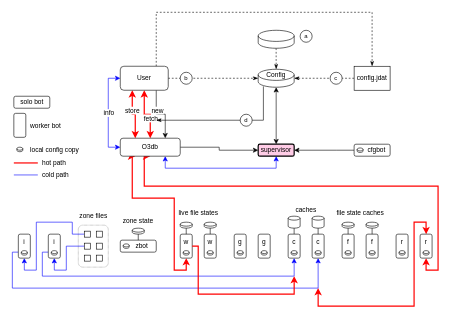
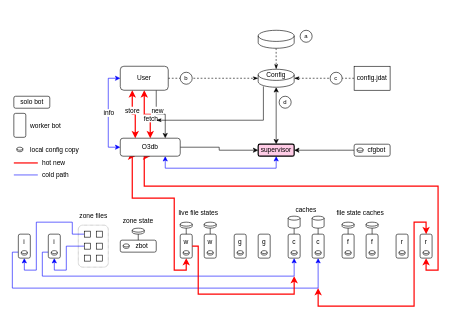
edge "User" -> "config.jdat": removed
node "d": moved (246, 120) -> (285, 102)
node "hot path": label "hot path" -> "hot new"
